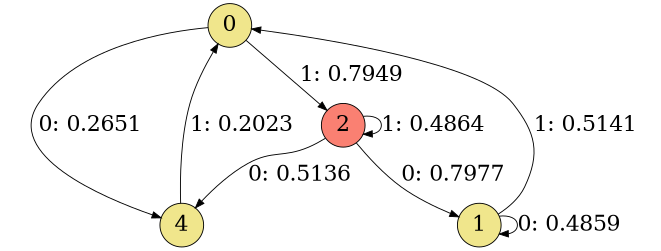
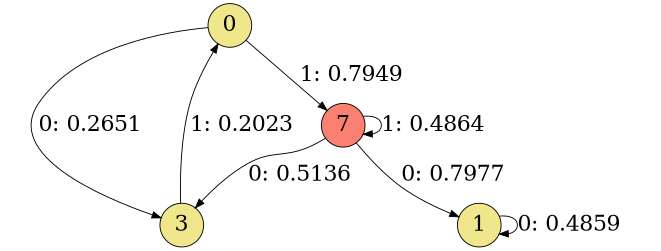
edge "1" -> "0": removed, label "1: 0.5141"
node "2": label "2" -> "7"
node "4": label "4" -> "3"
